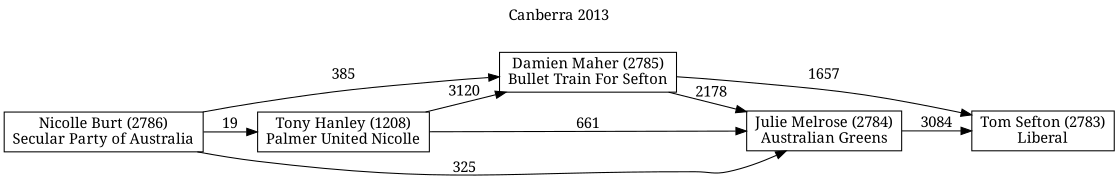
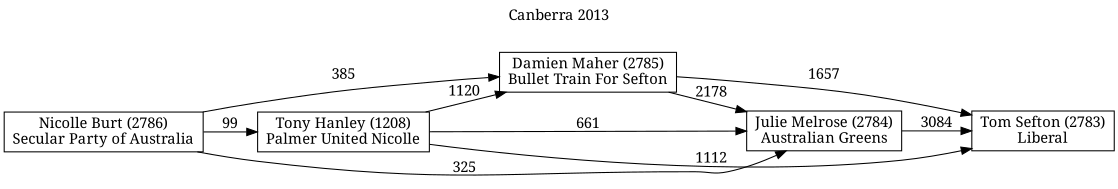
edge "Tony Hanley (1208) Palmer United Nicolle" -> "Damien Maher (2785) Bullet Train For Sefton": label "3120" -> "1120"
edge "Nicolle Burt (2786) Secular Party of Australia" -> "Tony Hanley (1208) Palmer United Nicolle": label "19" -> "99"
edge "Tony Hanley (1208) Palmer United Nicolle" -> "Tom Sefton (2783) Liberal": added, label "1112"
